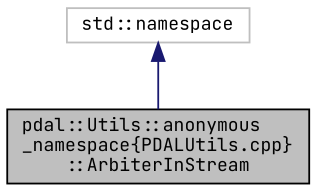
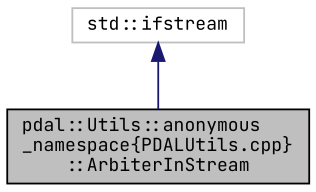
node "std::namespace": label "std::namespace" -> "std::ifstream"
